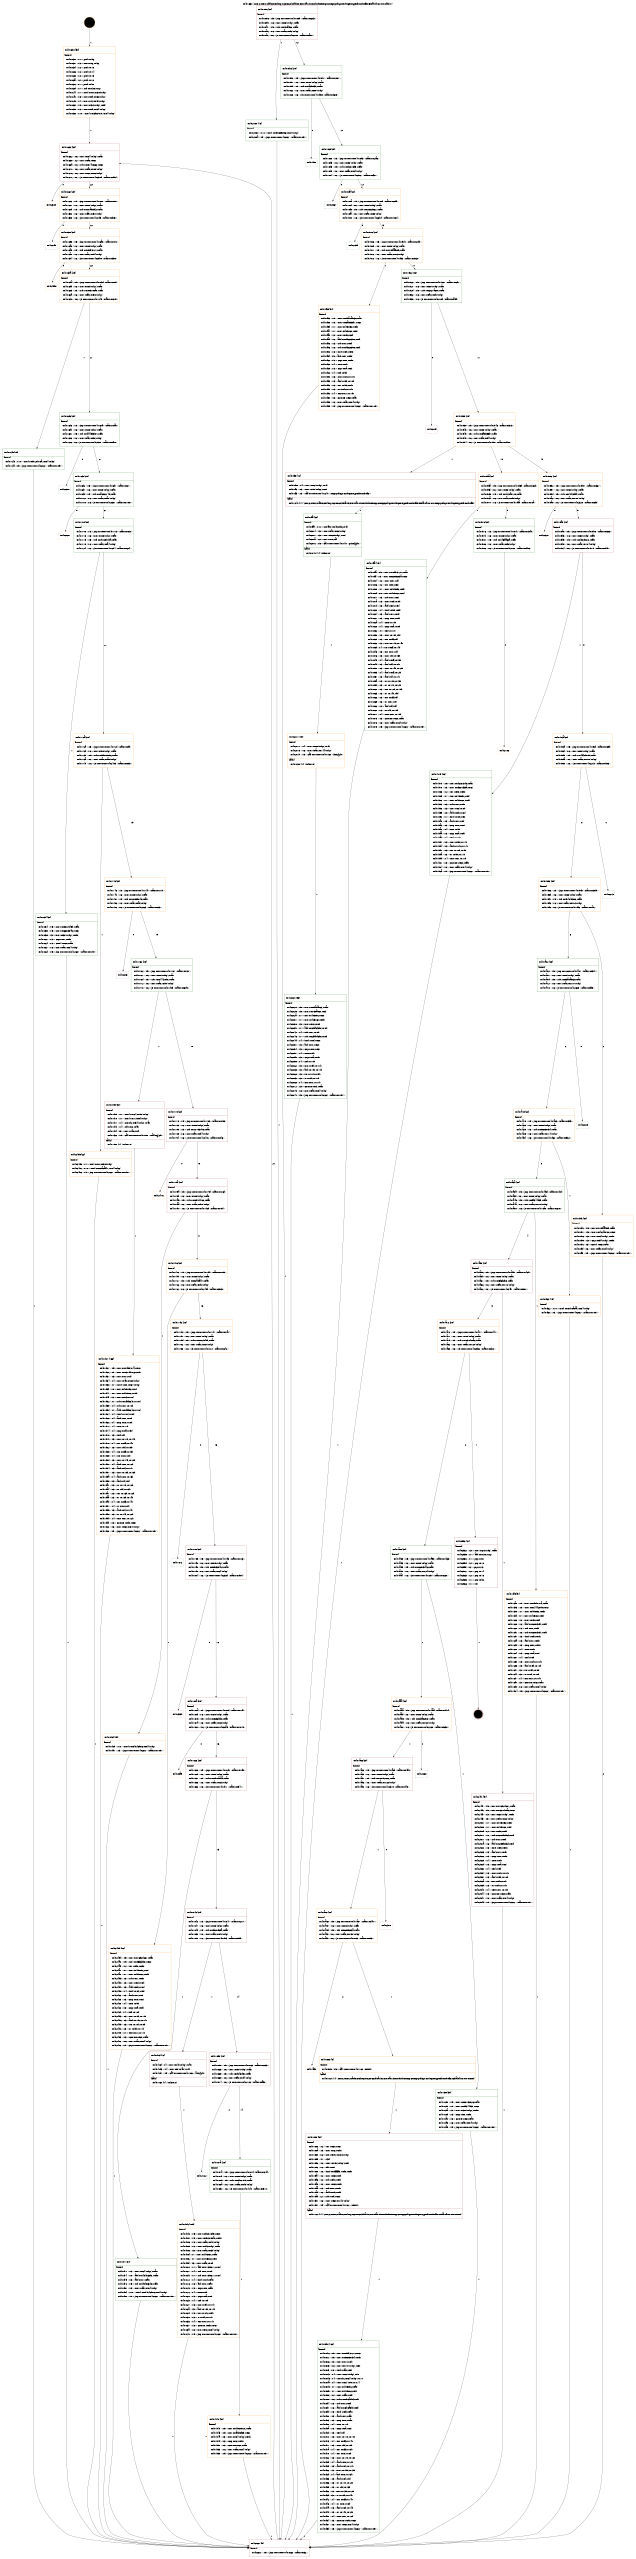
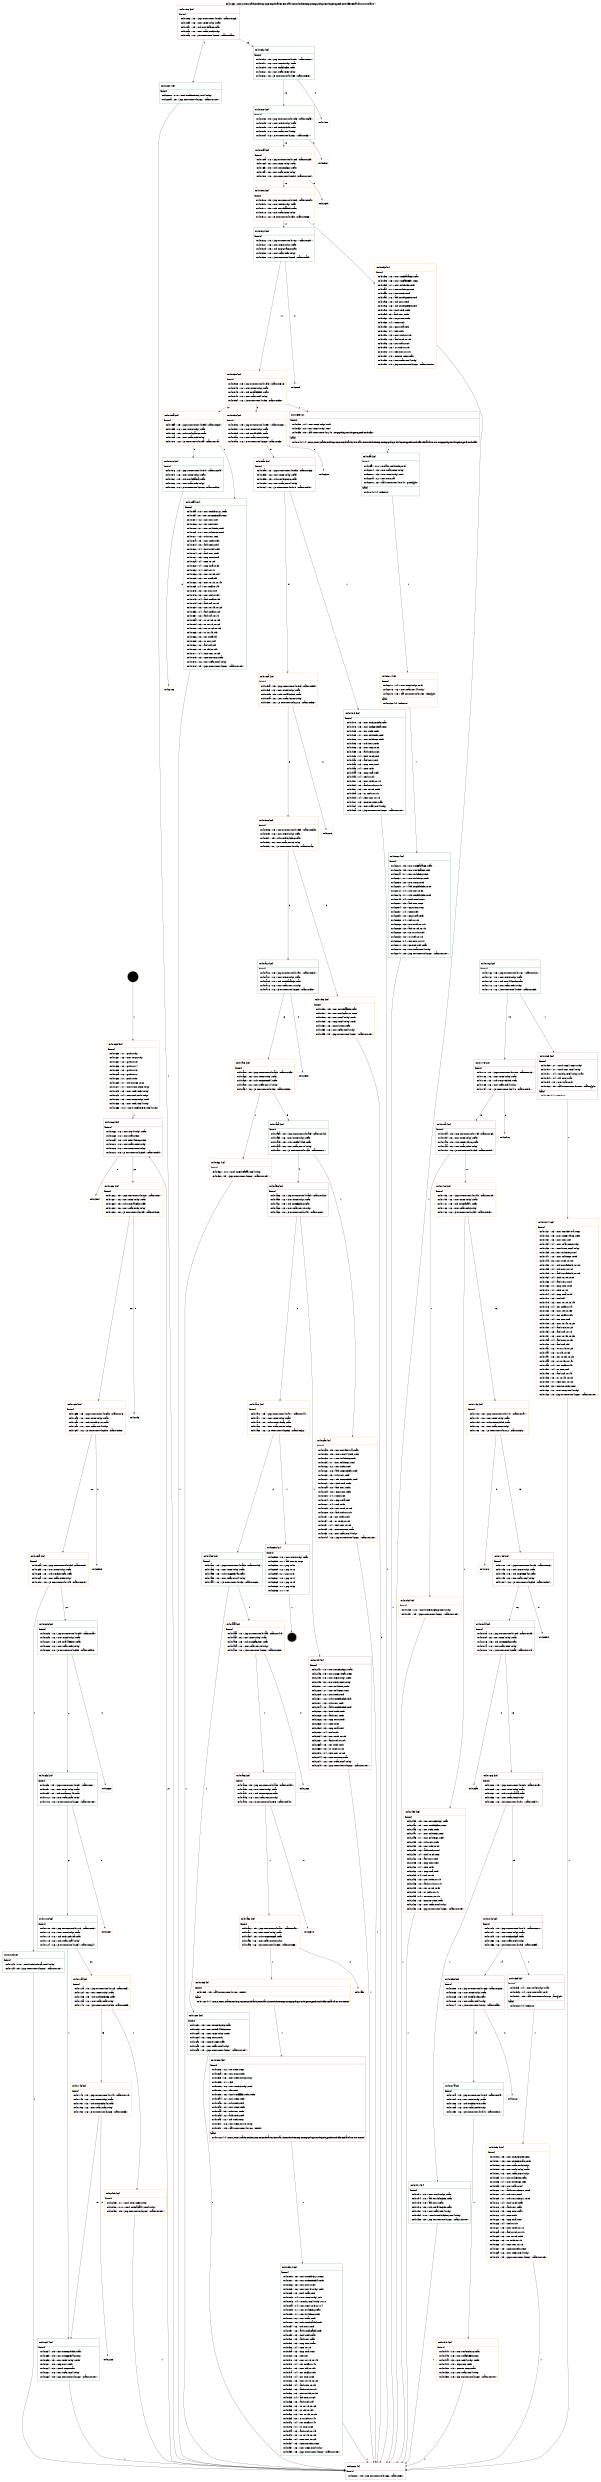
edge "0x401746 [28]" -> "0x401762 [28]": now "0x401746 [28]" -> "0x401c54 [30]"
